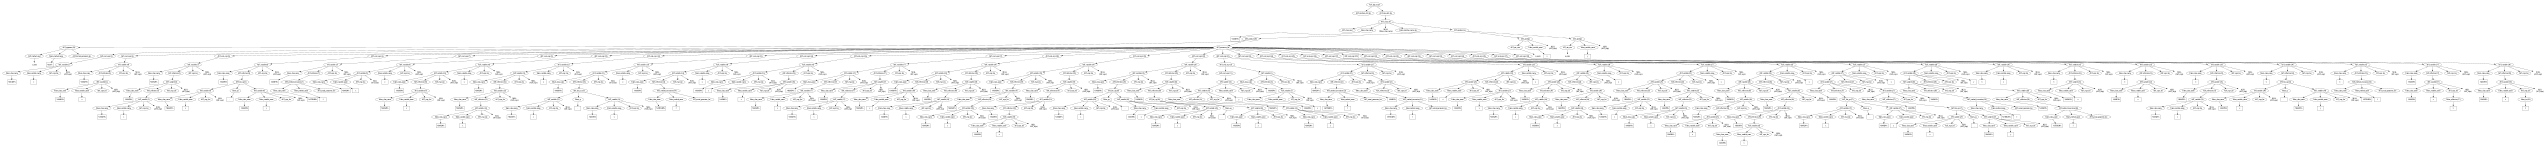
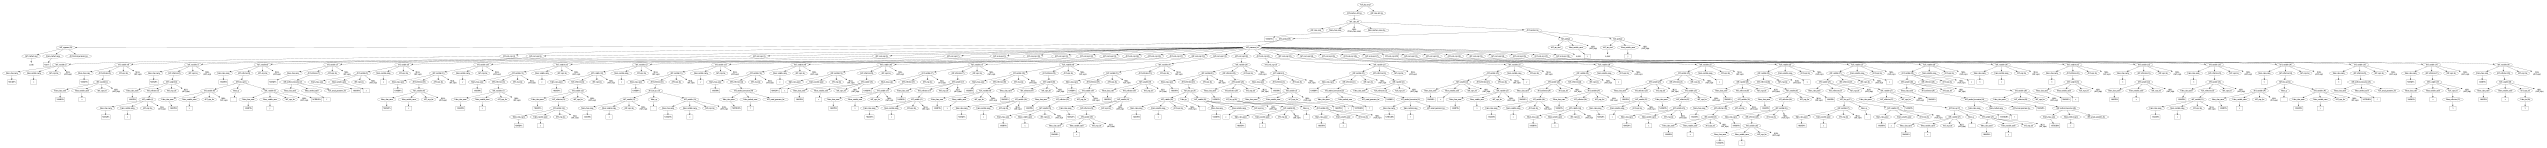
edge "AST_class_def_list" -> "AST_class_def": now "AST_interface_def_list" -> "AST_class_def"
edge "AST_eval_expr (3)" -> "AST_eval_expr (11)": now "AST_statement_list" -> "AST_eval_expr (11)"
